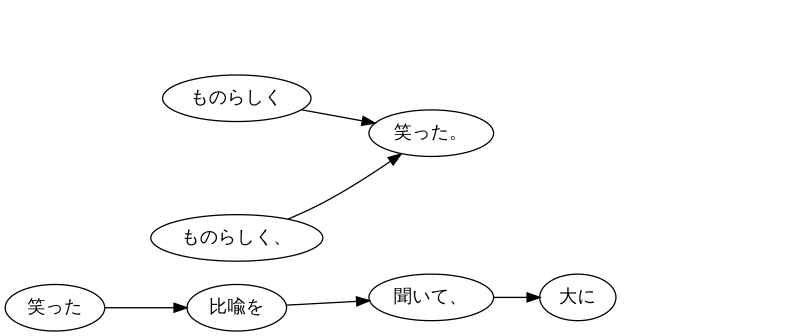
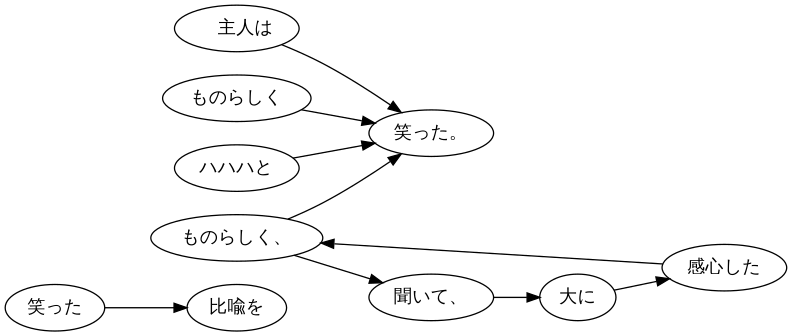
node "主人は": added
node "ハハハと": added
node "感心した": added
edge "比喩を" -> "聞いて、": now "ものらしく、" -> "聞いて、"
